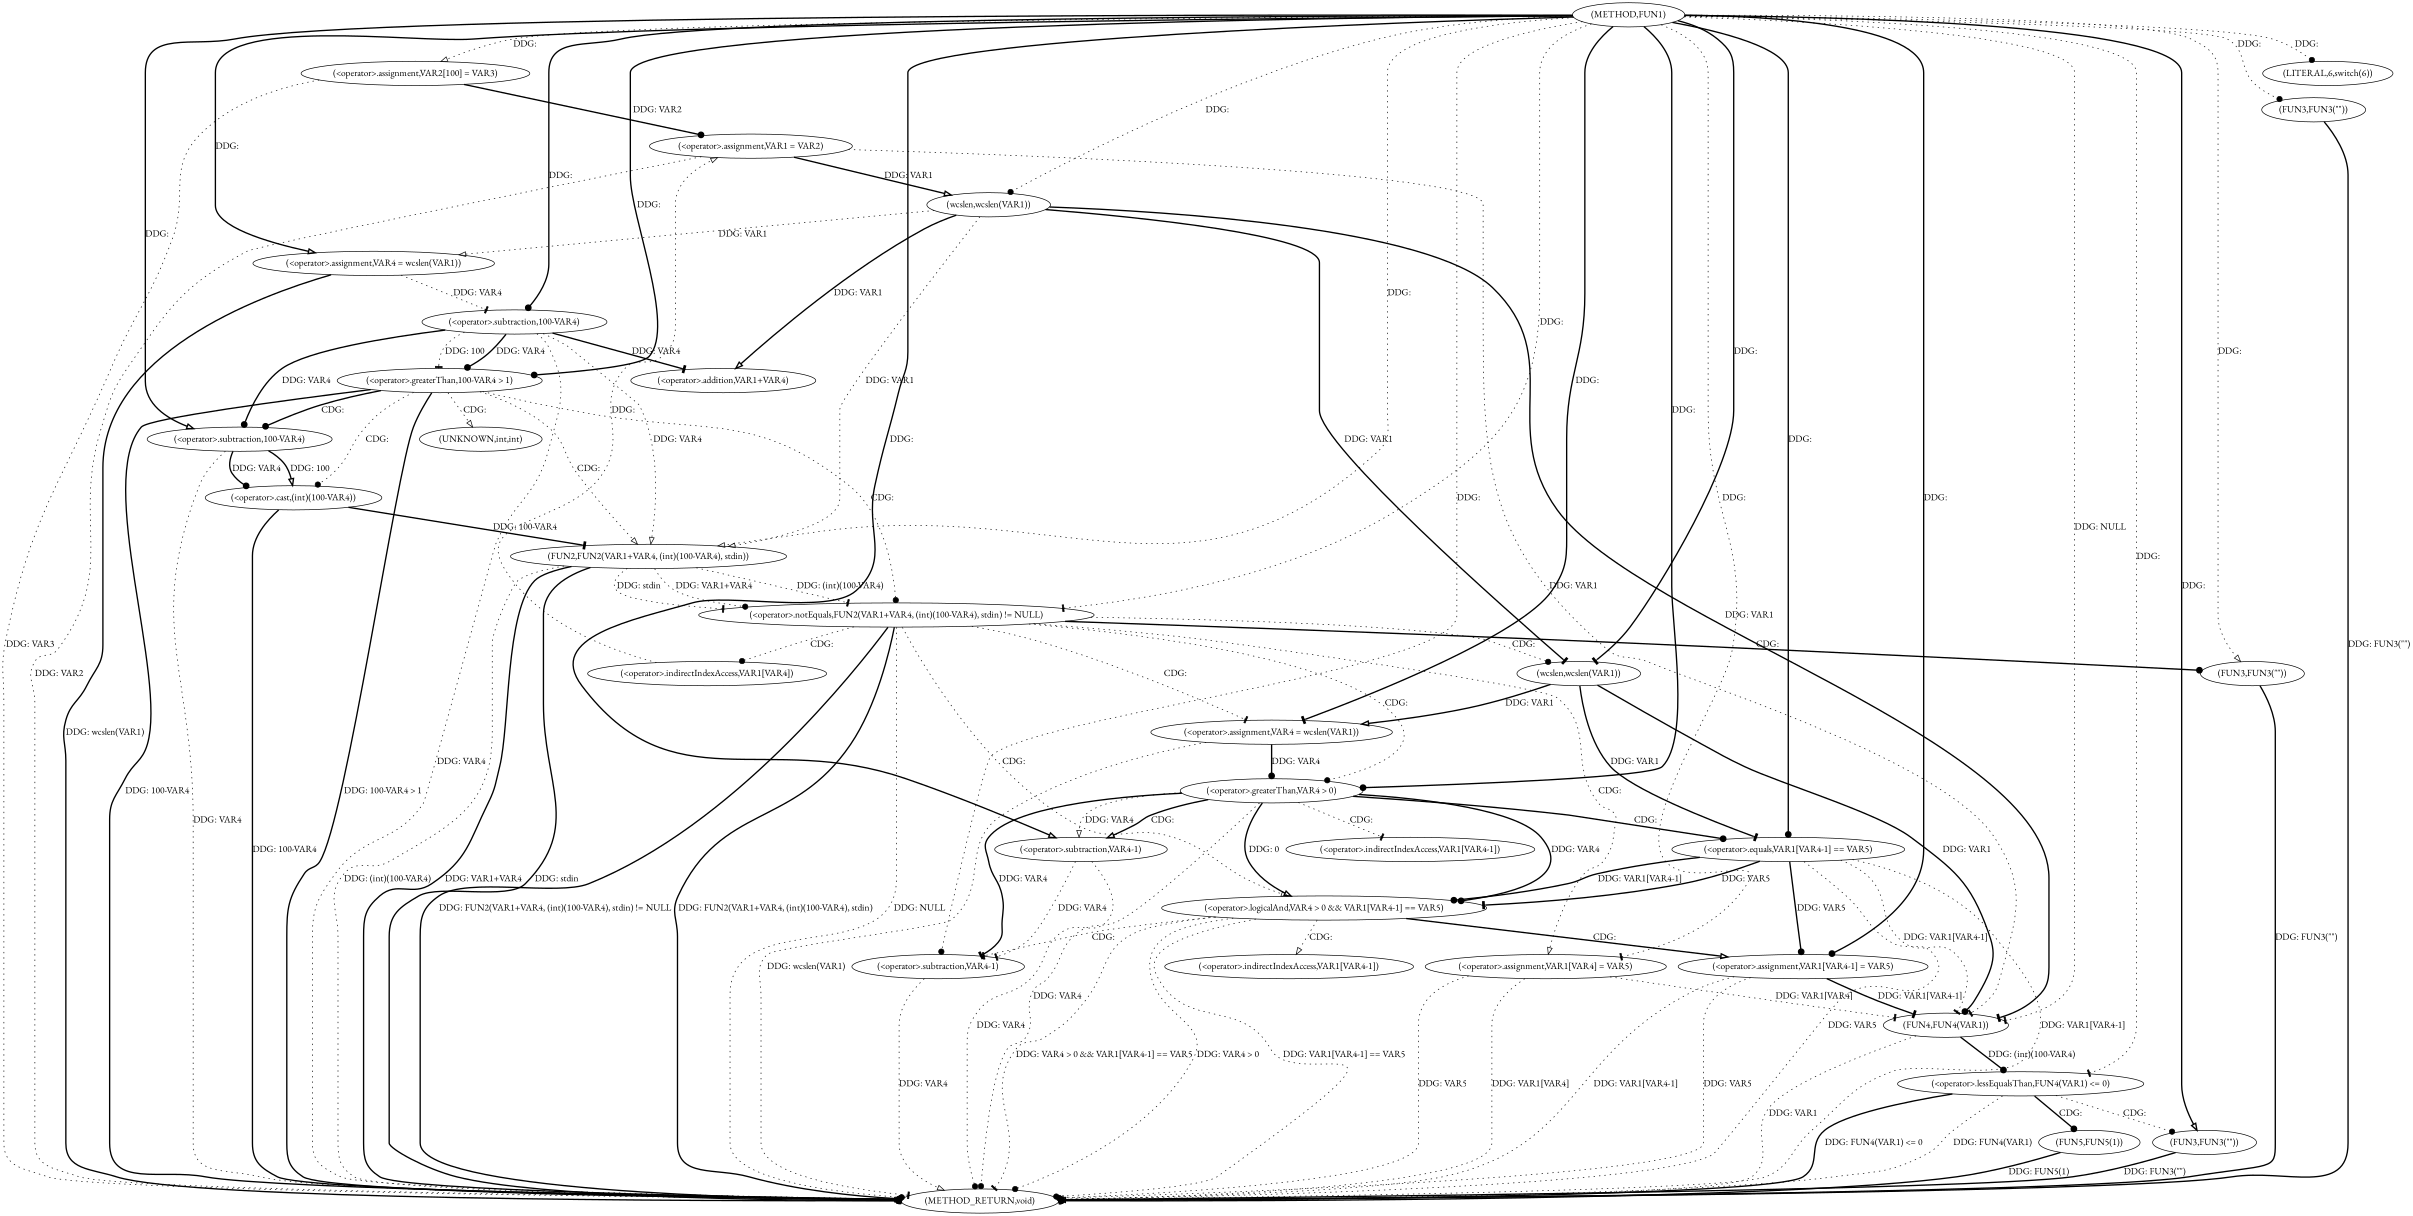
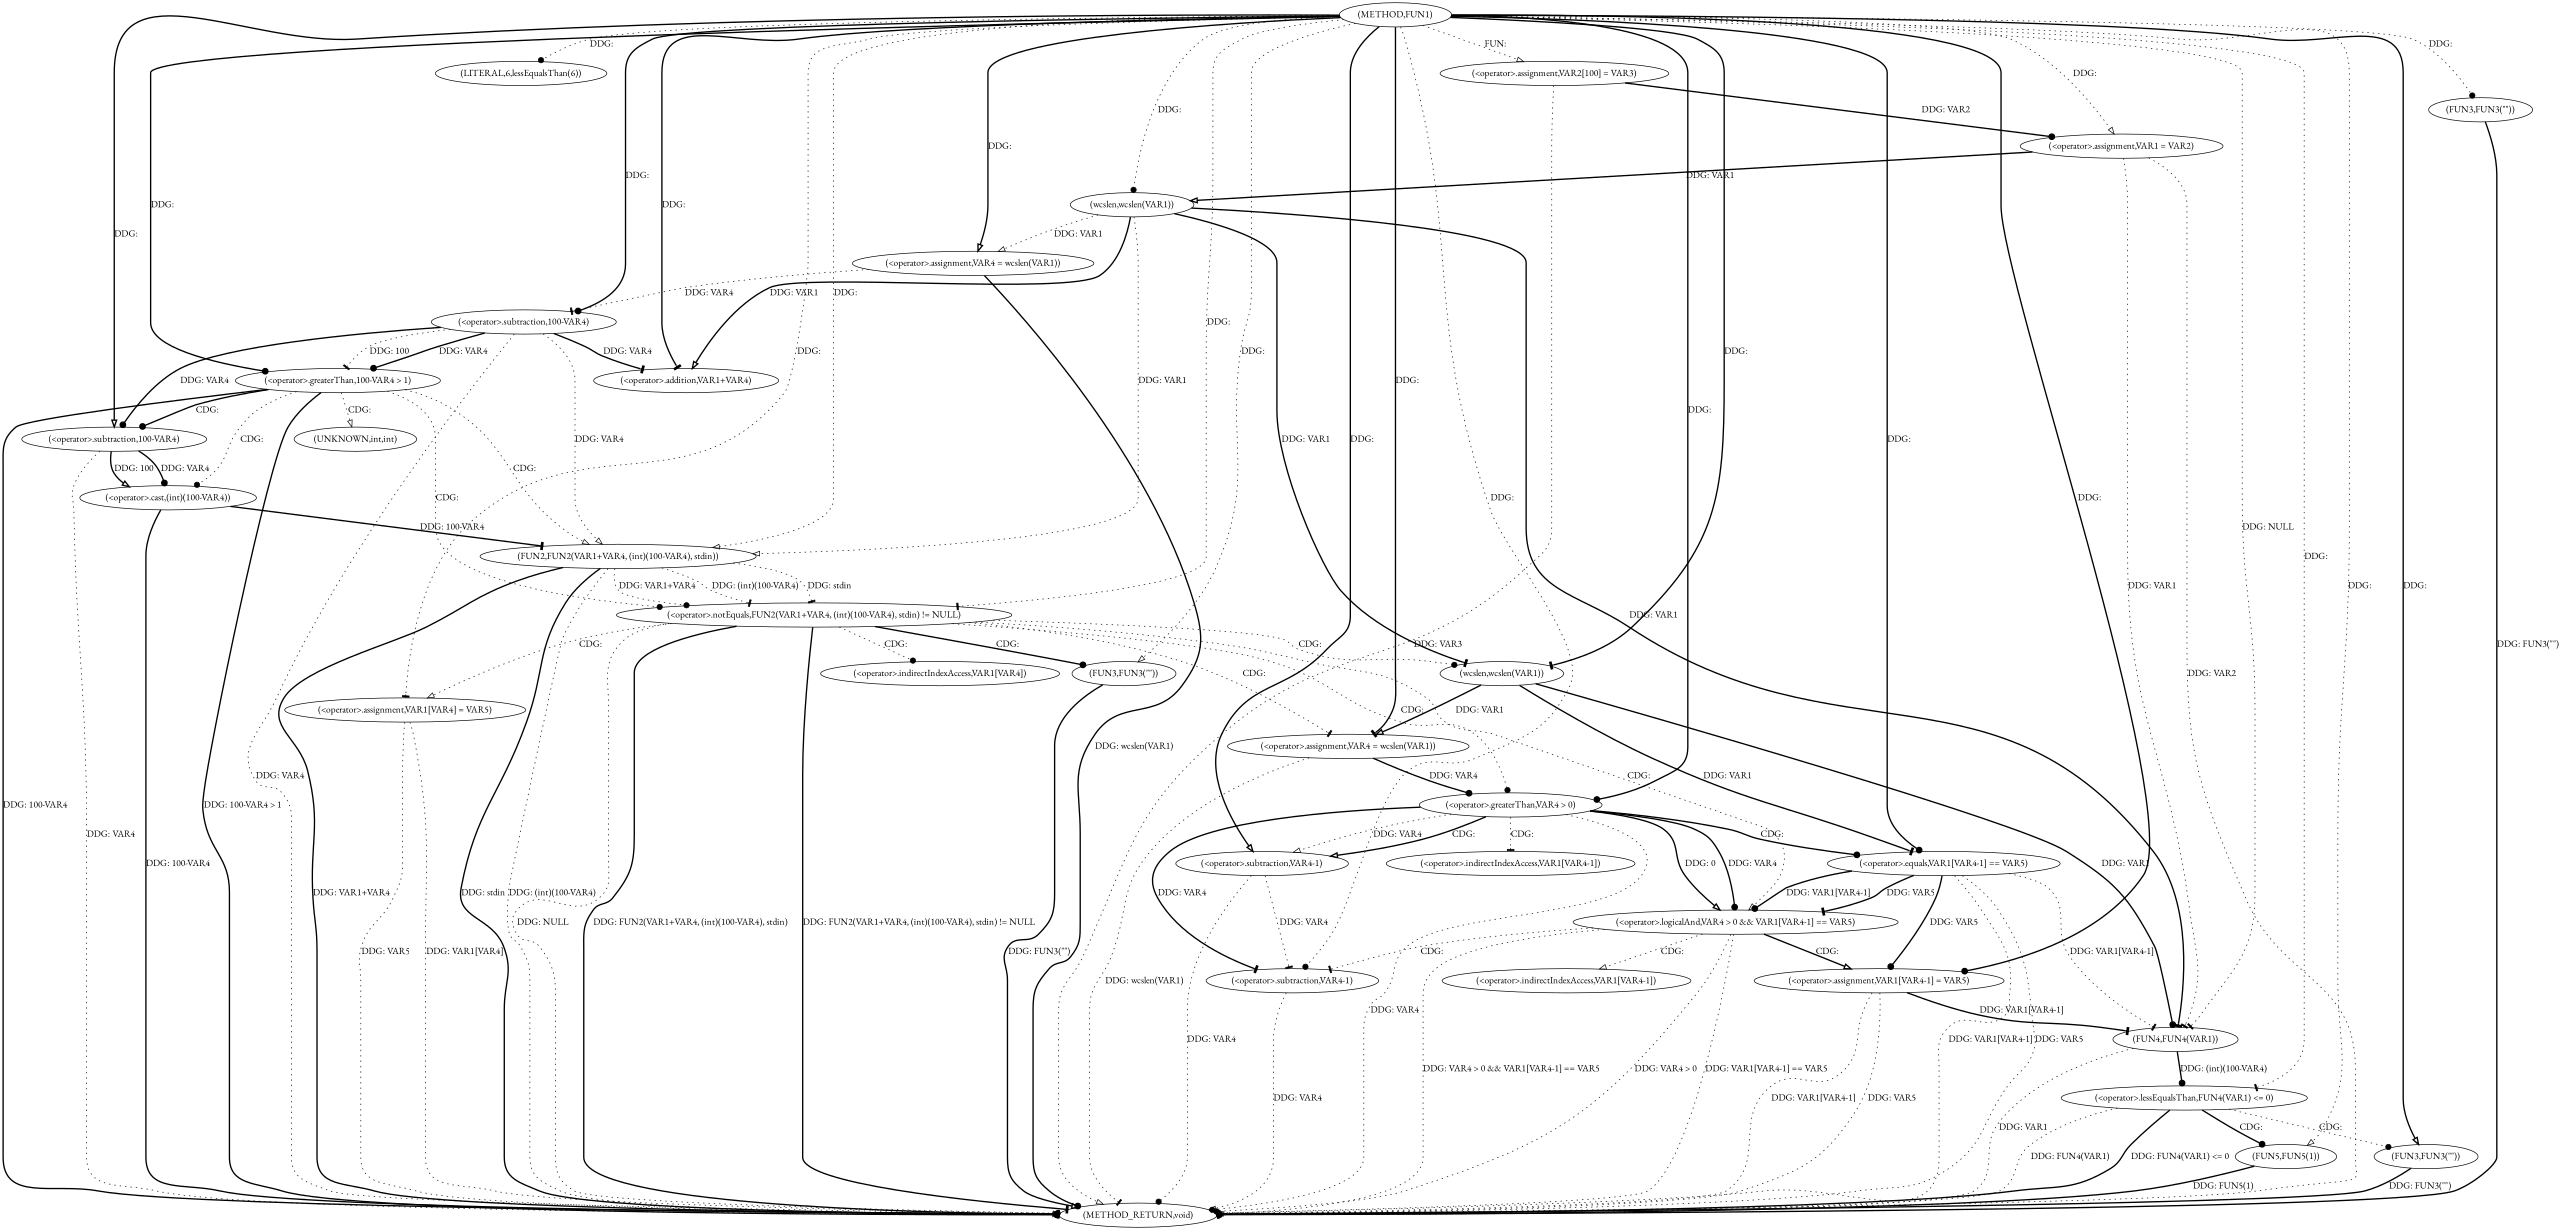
edge "(METHOD,FUN1)" -> "(<operator>.addition,VAR1+VAR4)": added, label "DDG:"
edge "(METHOD,FUN1)" -> "(<operator>.assignment,VAR2[100] = VAR3)": label "DDG: " -> "FUN: "
node "(LITERAL,6,switch(6))": label "(LITERAL,6,switch(6))" -> "(LITERAL,6,lessEqualsThan(6))"
edge "(METHOD,FUN1)" -> "(FUN5,FUN5(1))": added, label "DDG:"
edge "(<operator>.indirectIndexAccess,VAR1[VAR4])" -> "(<operator>.assignment,VAR1 = VAR2)": now "(METHOD,FUN1)" -> "(<operator>.assignment,VAR1 = VAR2)"
edge "(<operator>.assignment,VAR1[VAR4] = VAR5)" -> "(FUN4,FUN4(VAR1))": removed, label "DDG: VAR1[VAR4]"
